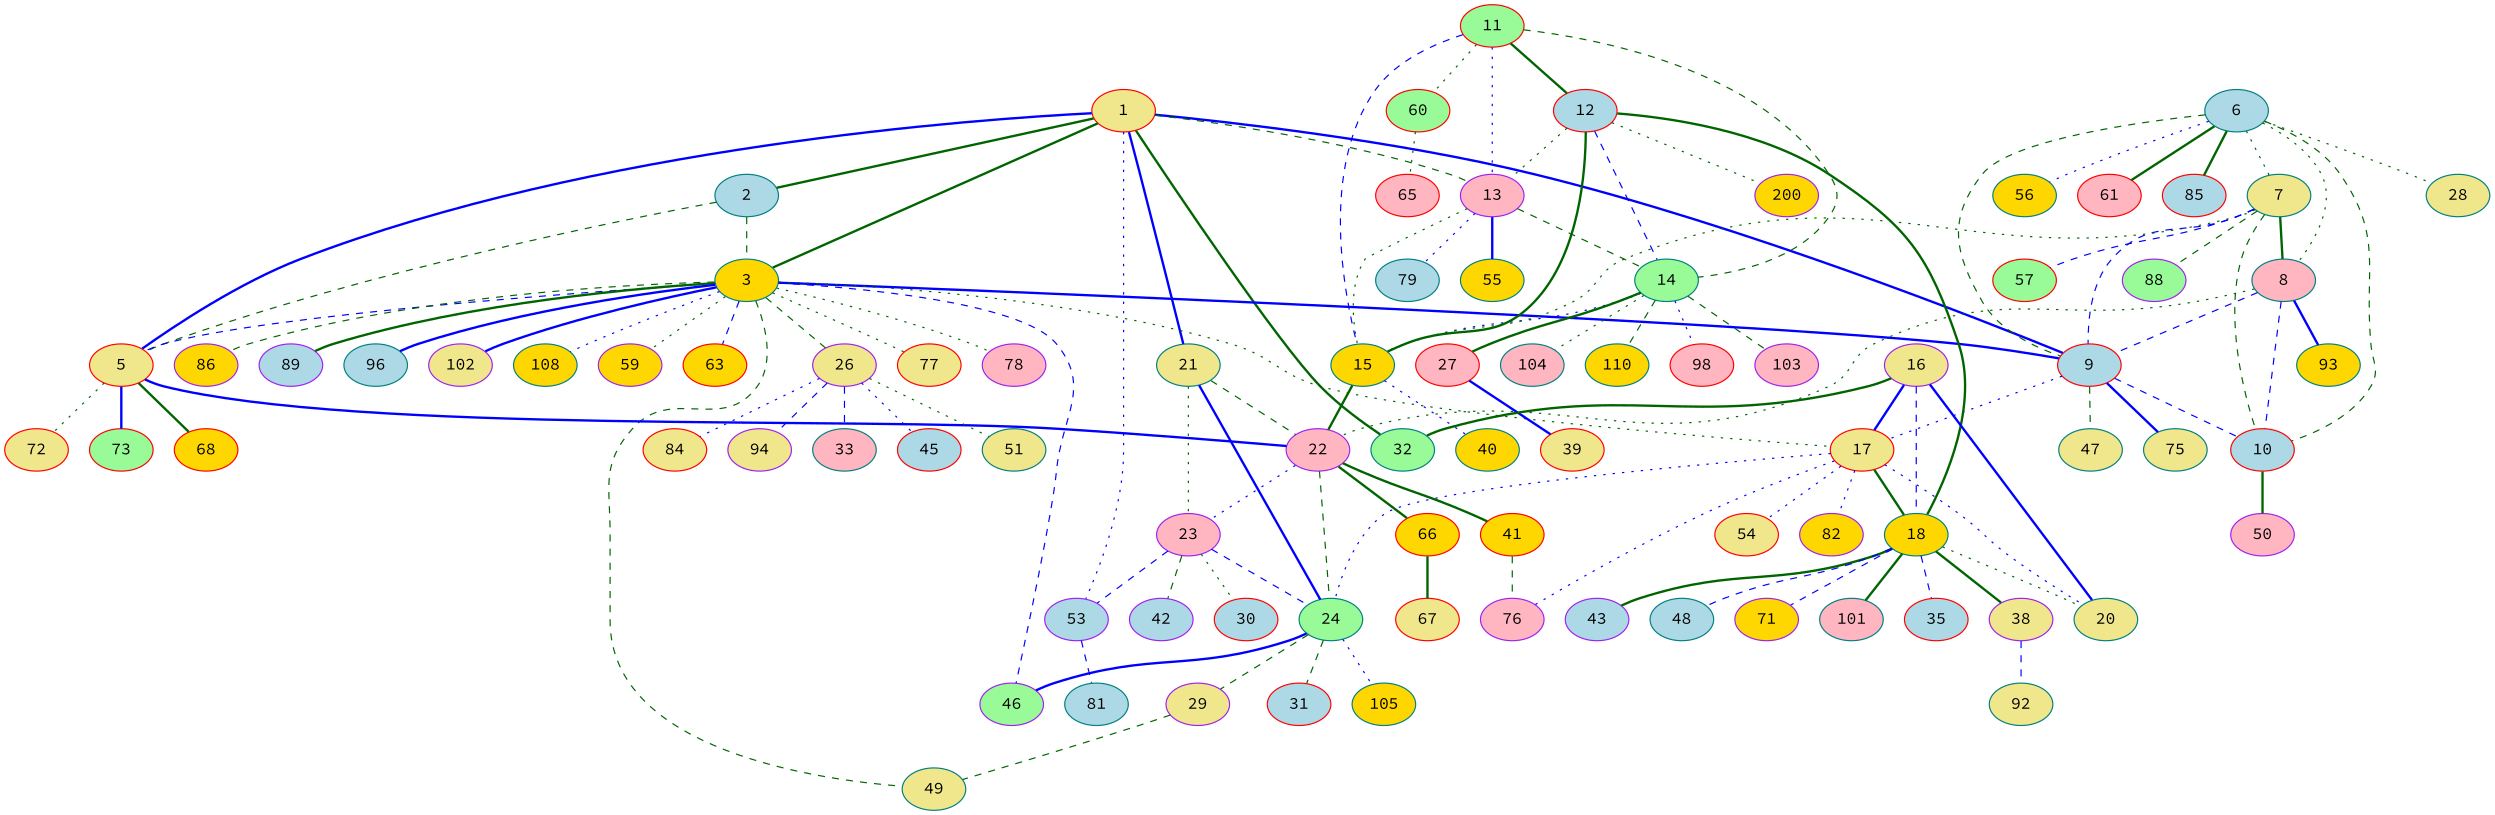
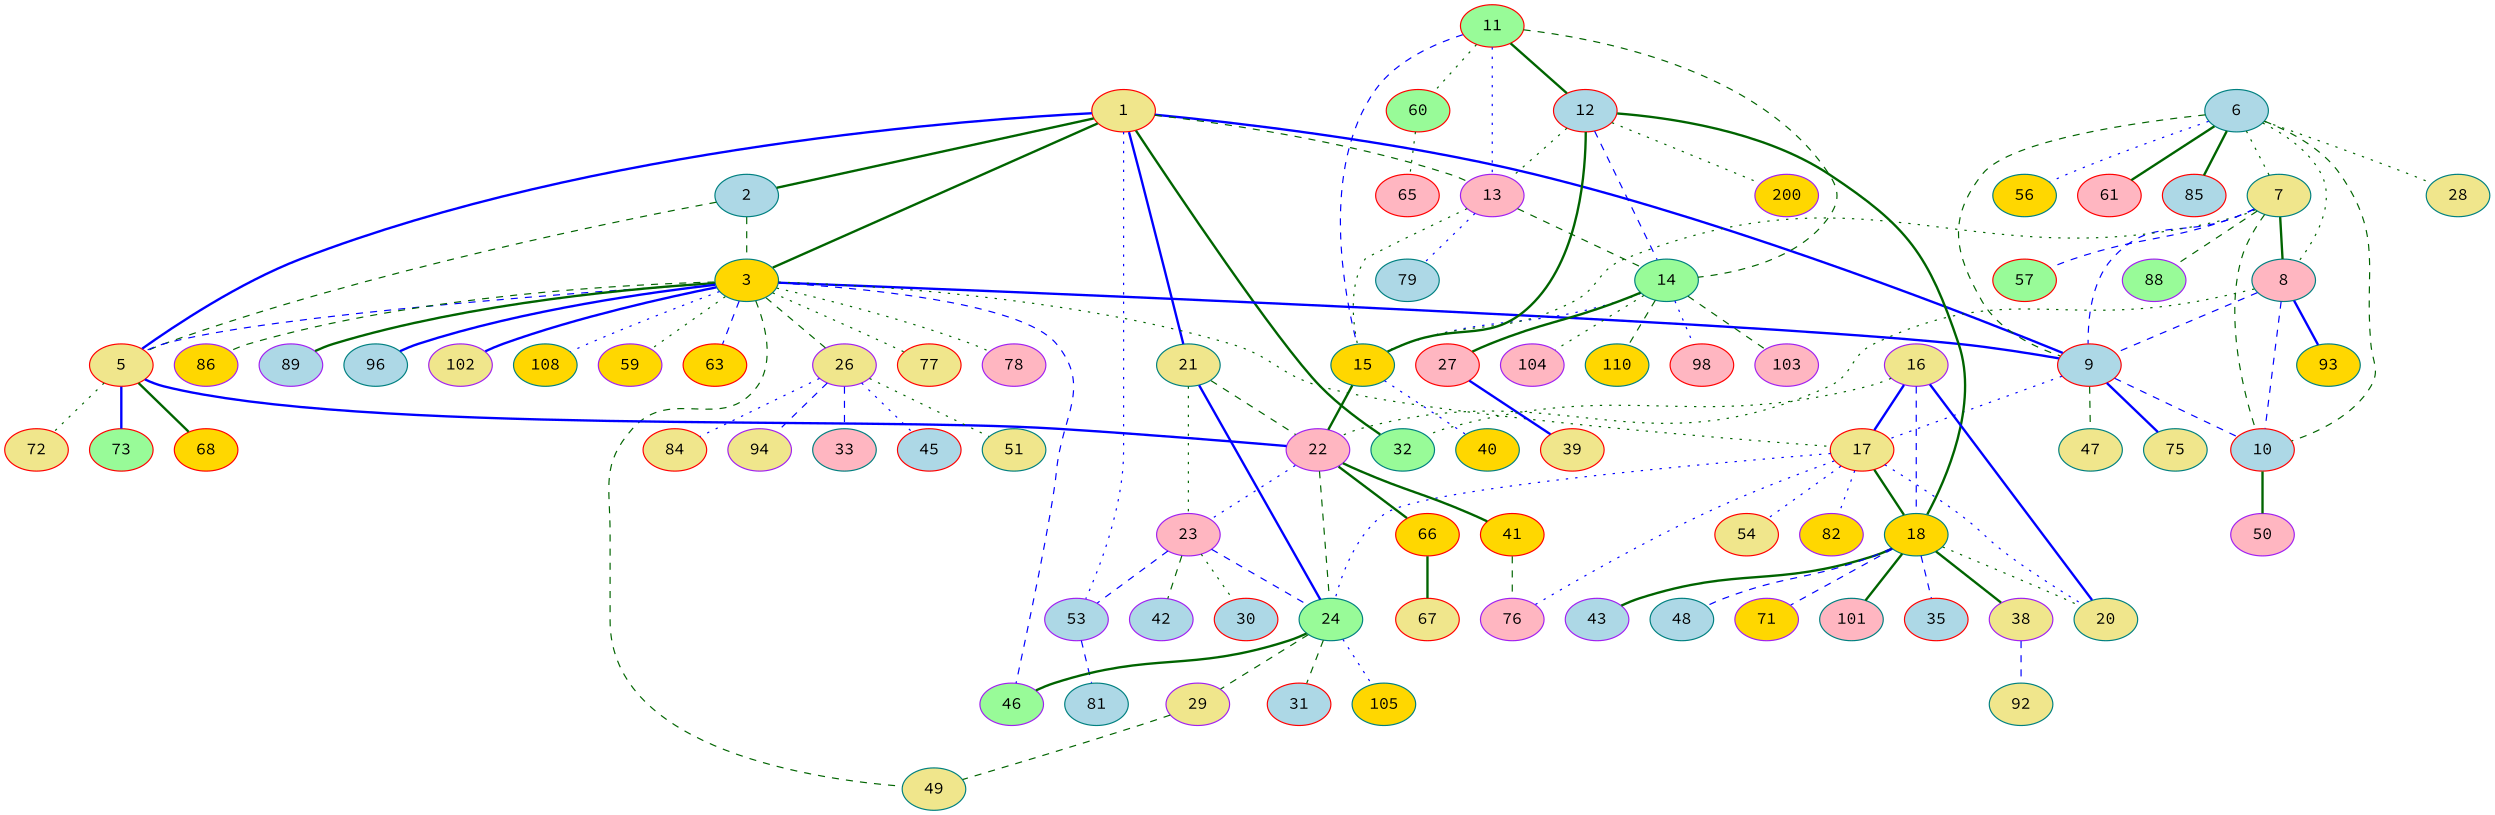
node "55": removed
node "104": color teal -> purple
edge "16" -- "32": style bold -> dotted
edge "24" -- "46": color blue -> darkgreen
